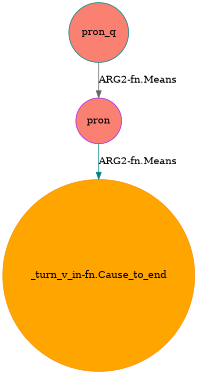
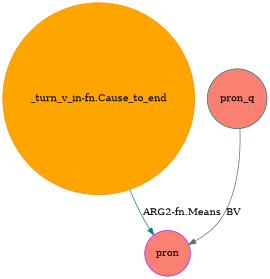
edge "pron_q" -> "pron": label "ARG2-fn.Means" -> "BV"
edge "pron" -> "_turn_v_in-fn.Cause_to_end": reversed
